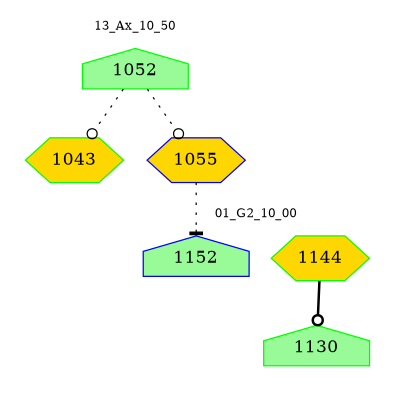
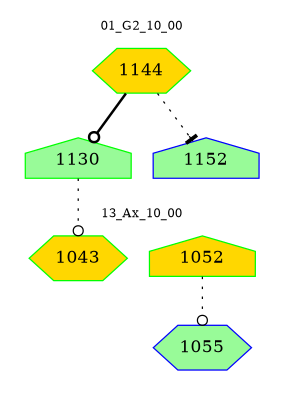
cluster "13_Ax_10_50": label "13_Ax_10_50" -> "13_Ax_10_00"
node "1052": fillcolor palegreen -> gold
edge "1052" -> "1043": now "1130" -> "1043"
node "1055": fillcolor gold -> palegreen
edge "1055" -> "1152": now "1144" -> "1152"
